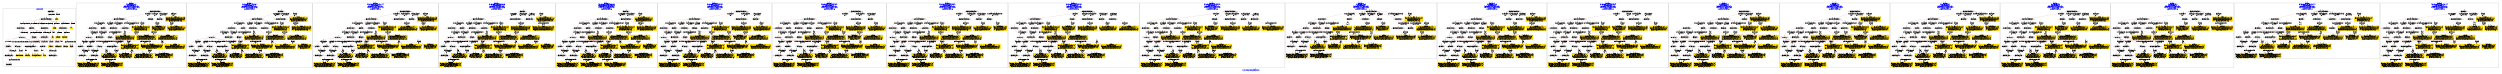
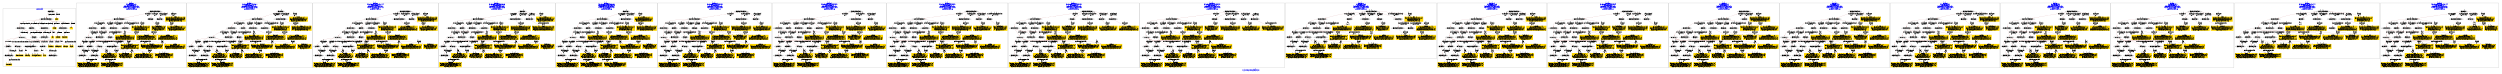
node "artist_uri": label "artist_uri" -> "artist_time"
node "artist_death": fillcolor lightgray -> gold
